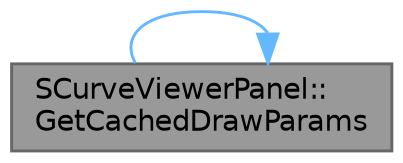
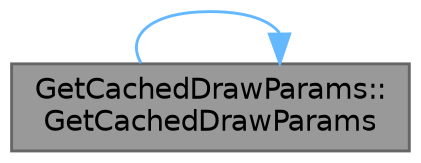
node "SCurveViewerPanel:: GetCachedDrawParams": label "SCurveViewerPanel:: GetCachedDrawParams" -> "GetCachedDrawParams:: GetCachedDrawParams"
